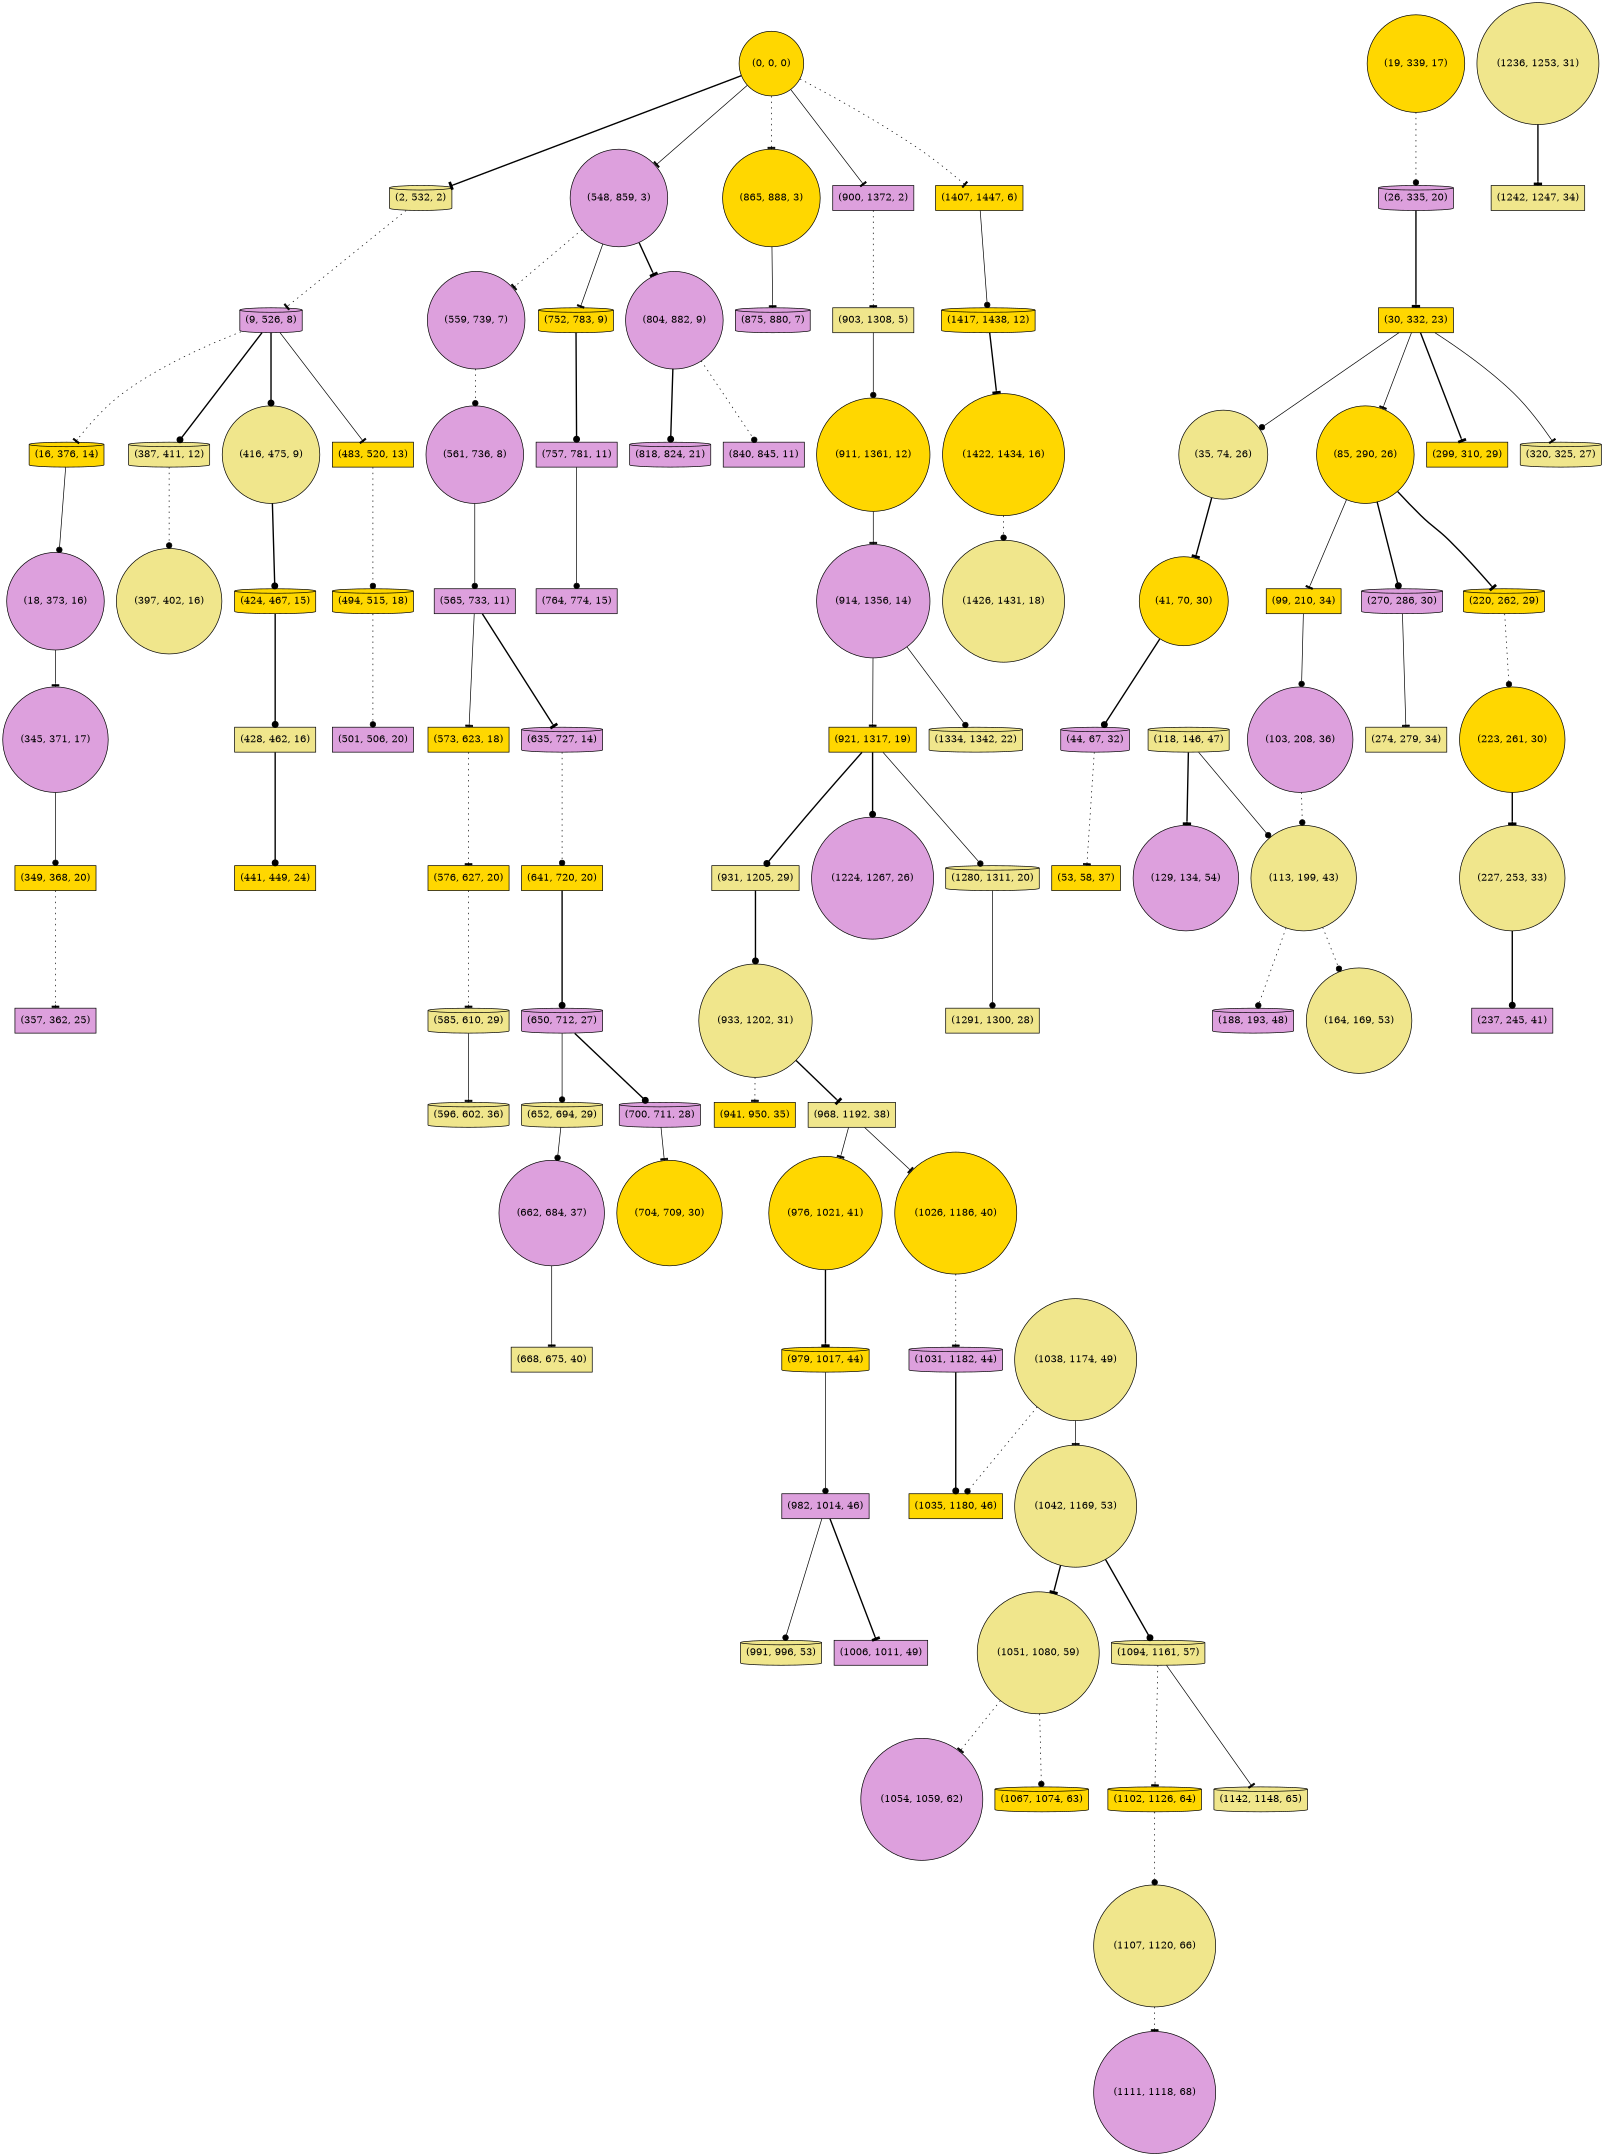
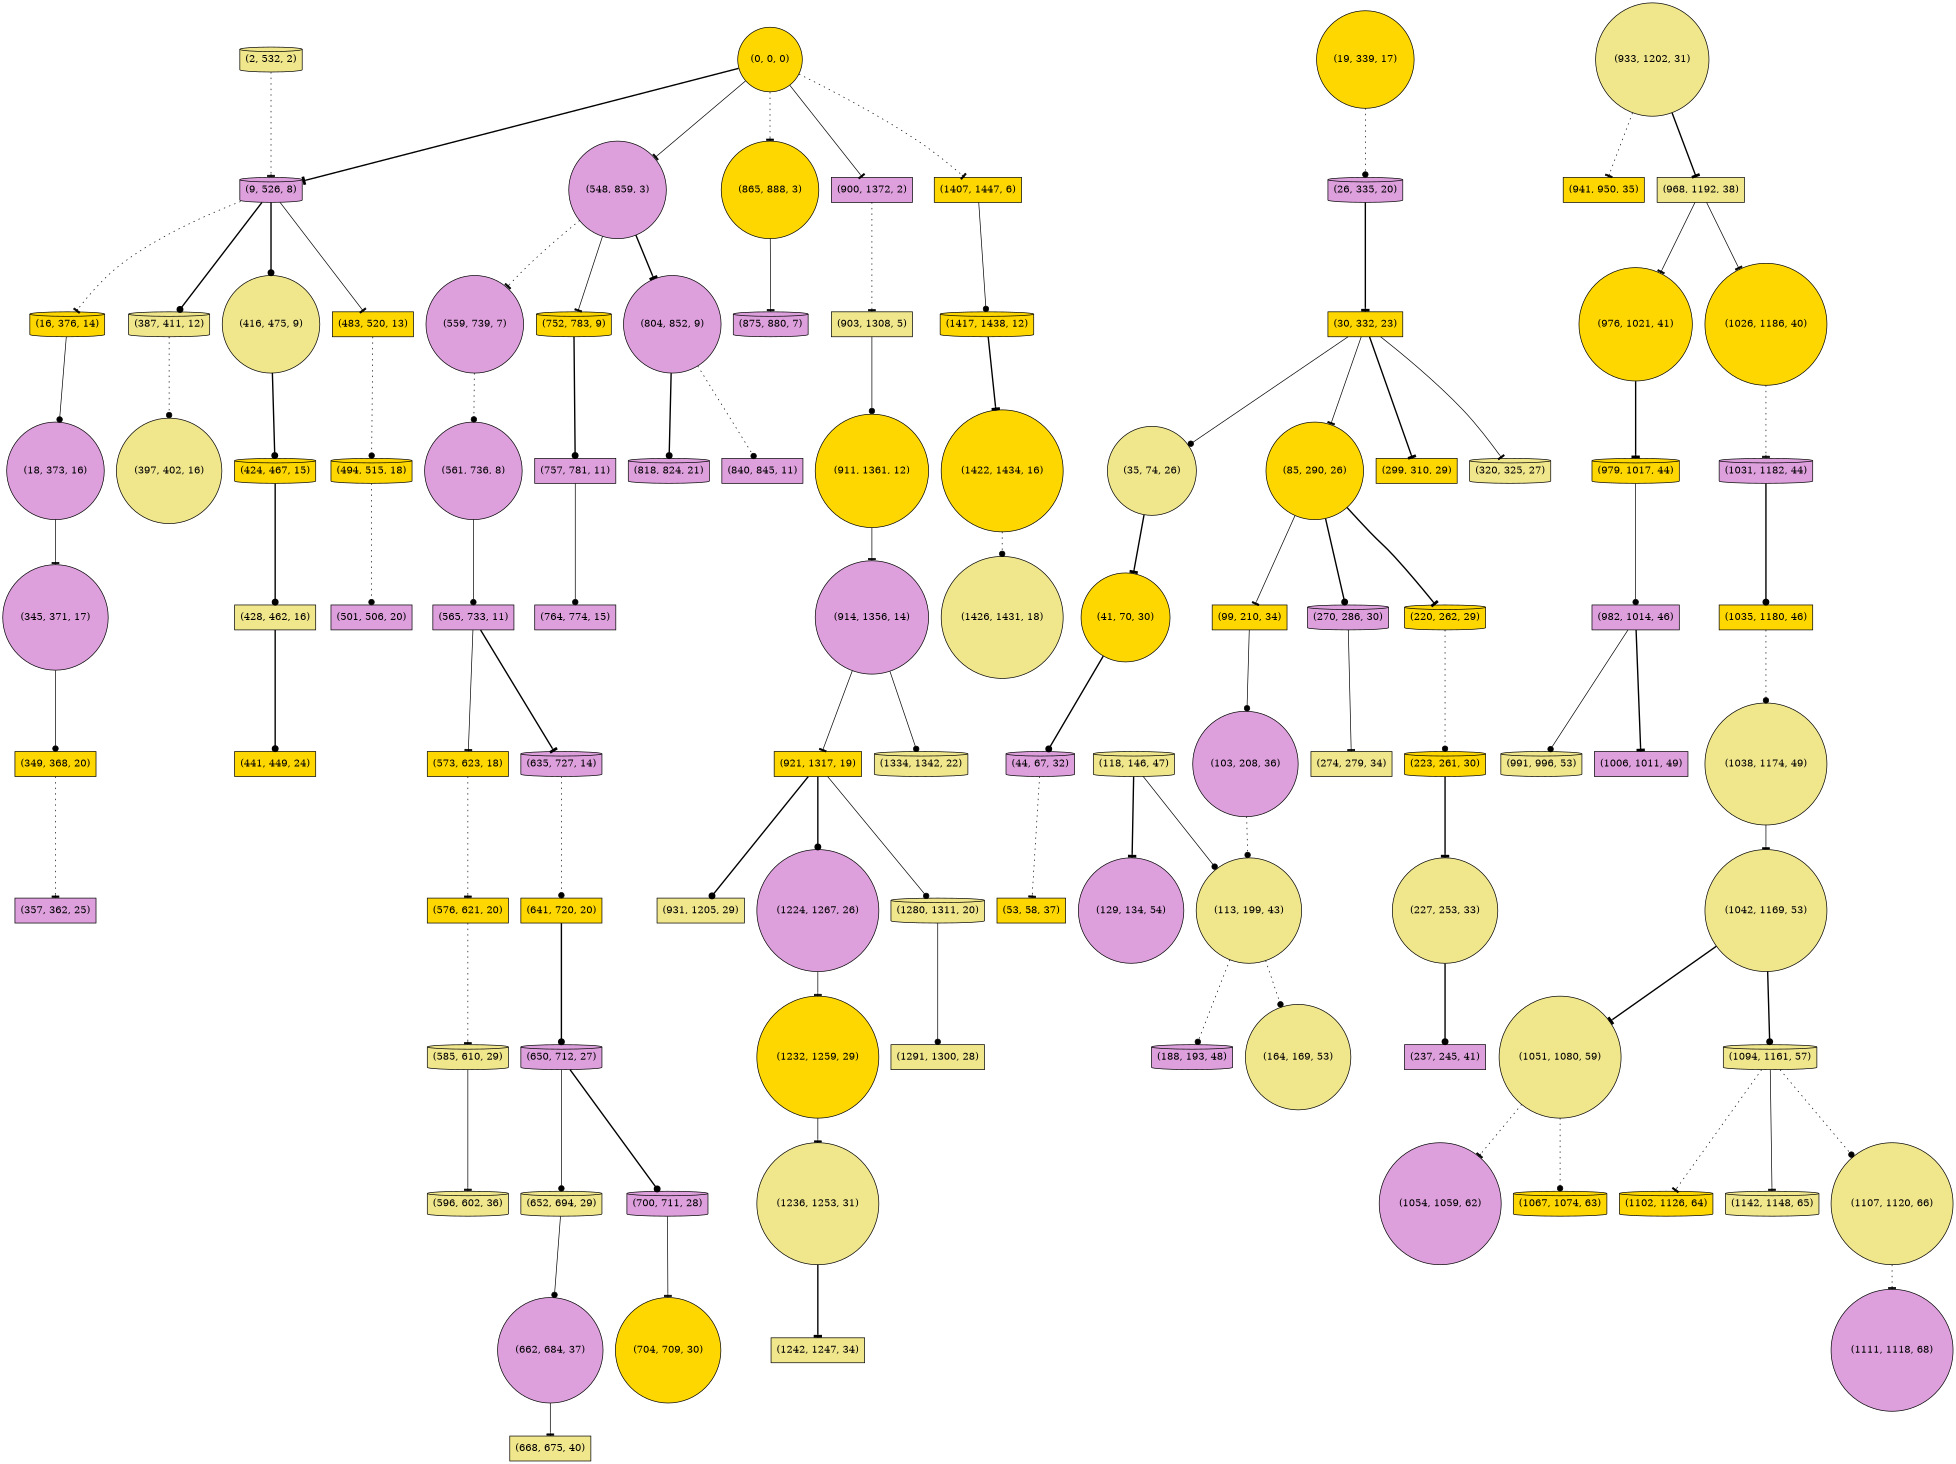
edge "(0, 0, 0)" -> "(2, 532, 2)": now "(0, 0, 0)" -> "(9, 526, 8)"
node "(804, 882, 9)": label "(804, 882, 9)" -> "(804, 852, 9)"
node "(223, 261, 30)": shape circle -> cylinder
node "(576, 627, 20)": label "(576, 627, 20)" -> "(576, 621, 20)"
edge "(931, 1205, 29)" -> "(933, 1202, 31)": removed
node "(1232, 1259, 29)": added
edge "(1038, 1174, 49)" -> "(1035, 1180, 46)": reversed
edge "(1102, 1126, 64)" -> "(1107, 1120, 66)": now "(1094, 1161, 57)" -> "(1107, 1120, 66)"
